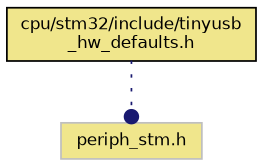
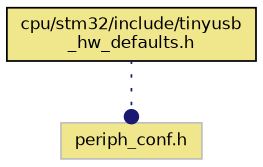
node "periph_stm.h": label "periph_stm.h" -> "periph_conf.h"
